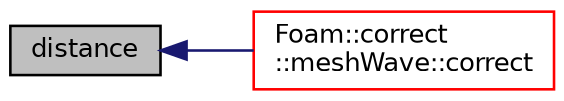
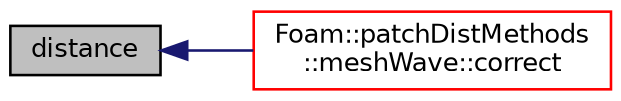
node "Foam::correct ::meshWave::correct": label "Foam::correct ::meshWave::correct" -> "Foam::patchDistMethods ::meshWave::correct"
